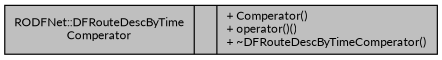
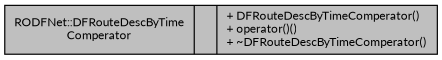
node "RODFNet::DFRouteDescByTime": text "+ Comperator()" -> "+ DFRouteDescByTimeComperator()"
